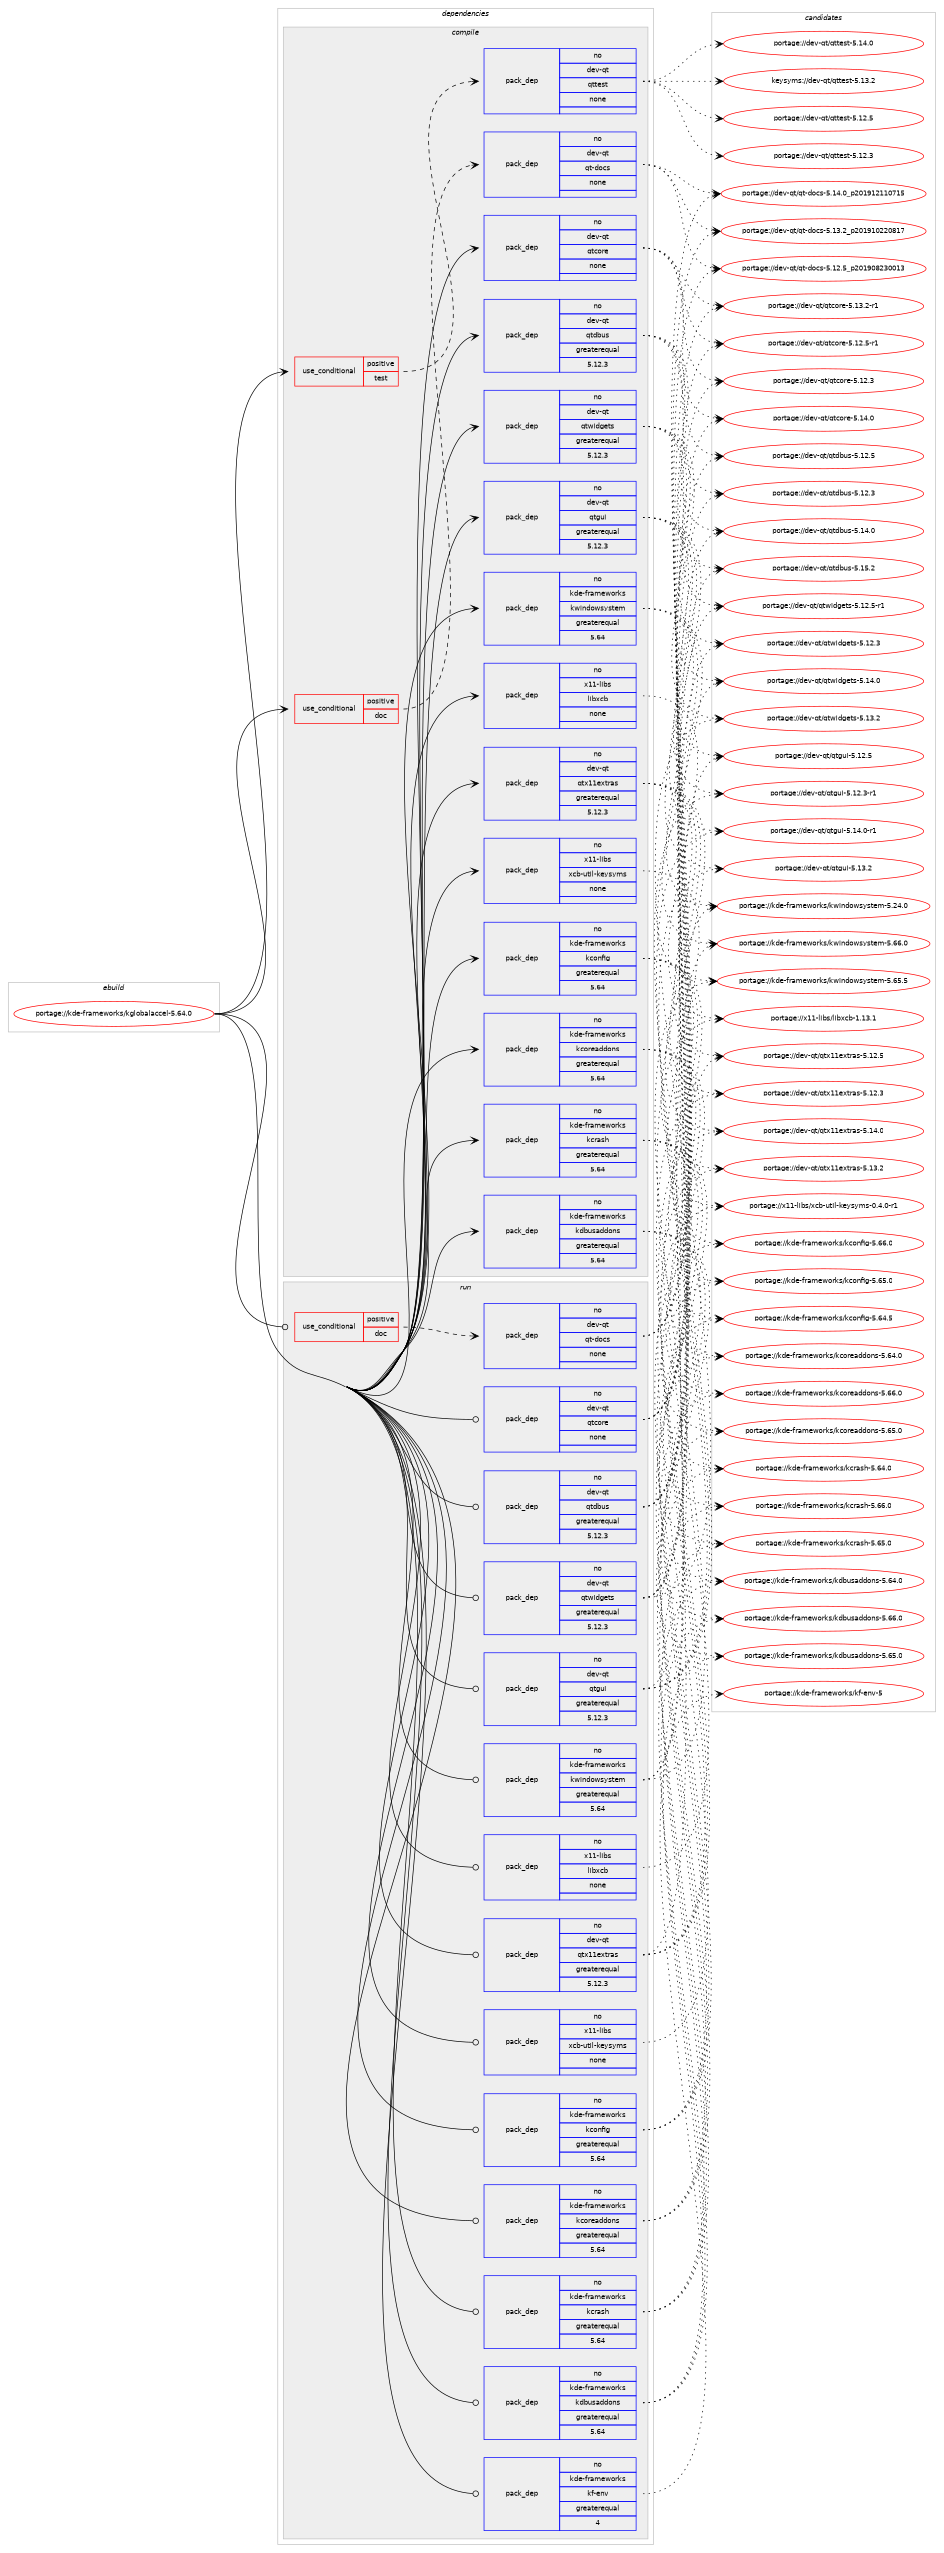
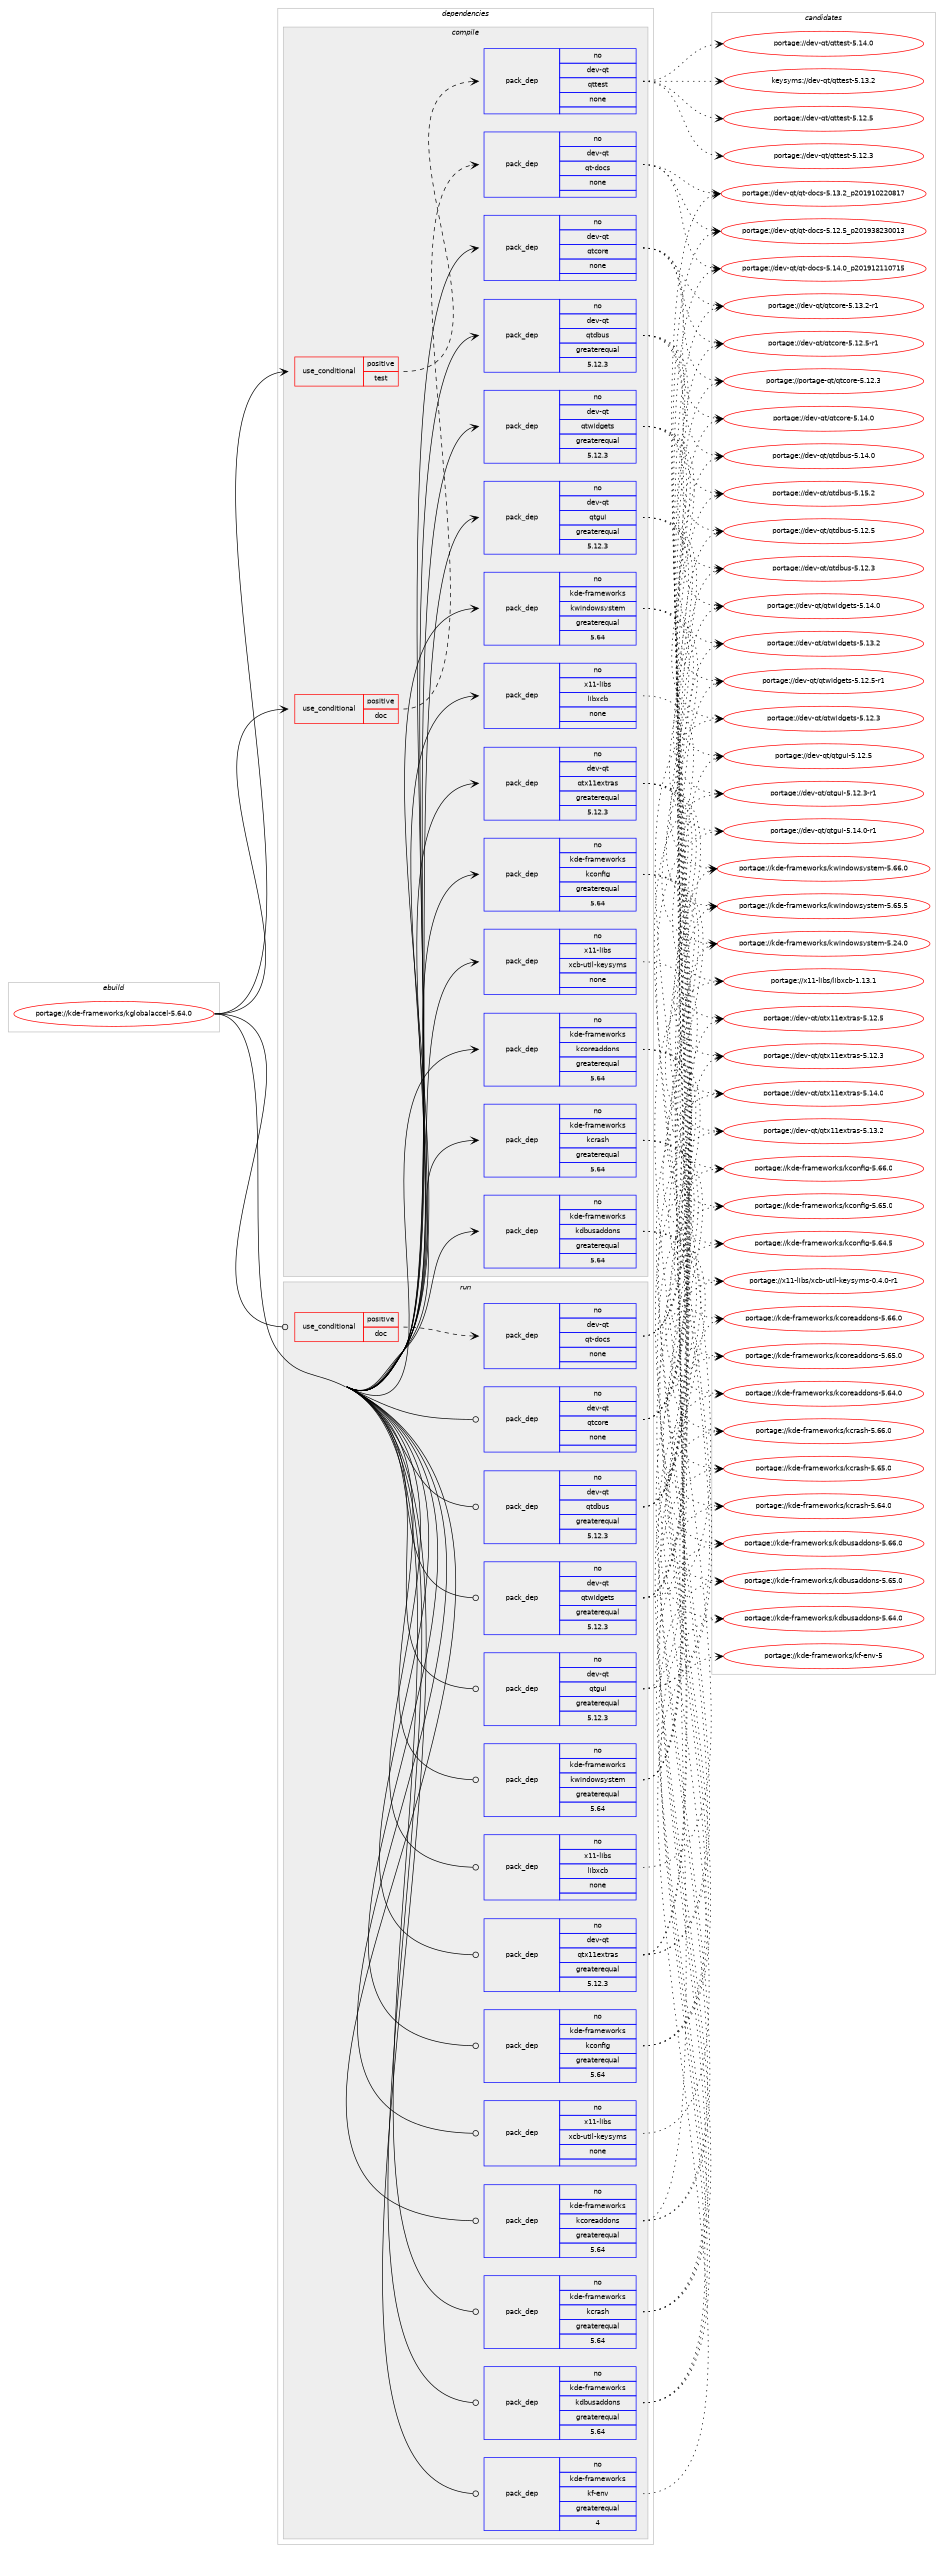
node "portage://dev-qt/qt-docs-5.12.5_p201908230013": label "portage://dev-qt/qt-docs-5.12.5_p201908230013" -> "portage://dev-qt/qt-docs-5.12.5_p201938230013"
node "portage://dev-qt/qtcore-5.12.3": label "portage://dev-qt/qtcore-5.12.3" -> "portage://portage-qt/qtcore-5.12.3"
node "portage://dev-qt/qtgui-5.13.2": removed
